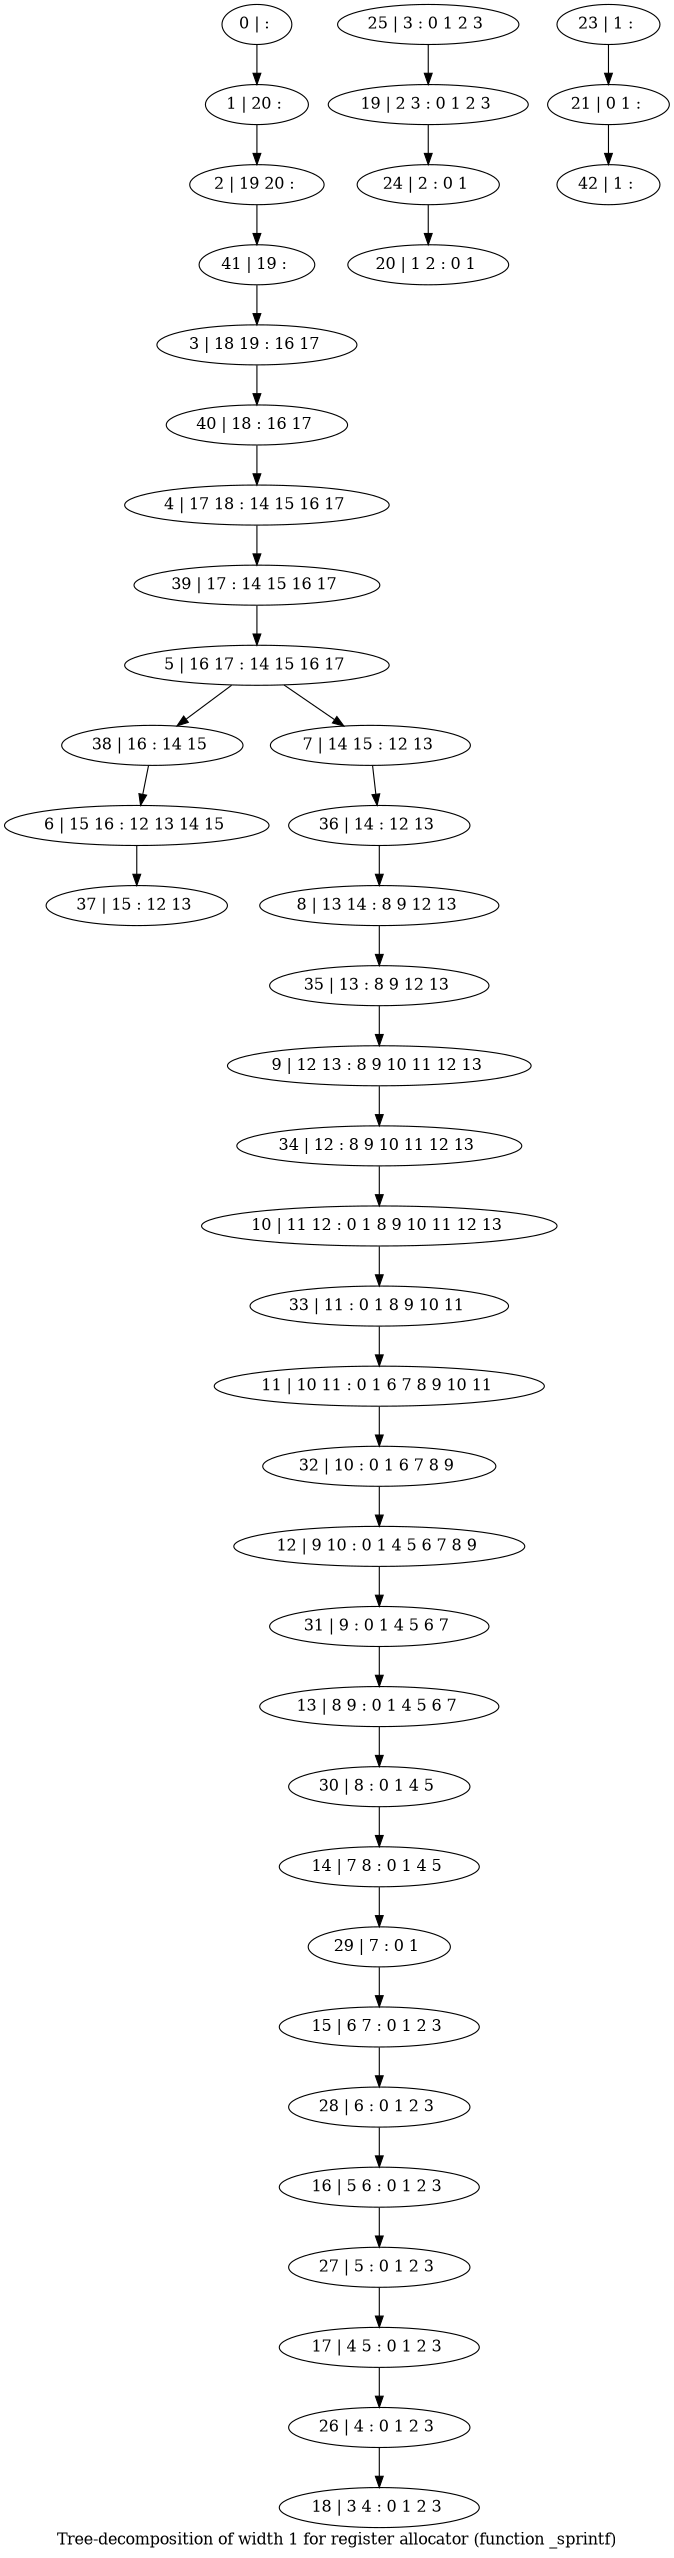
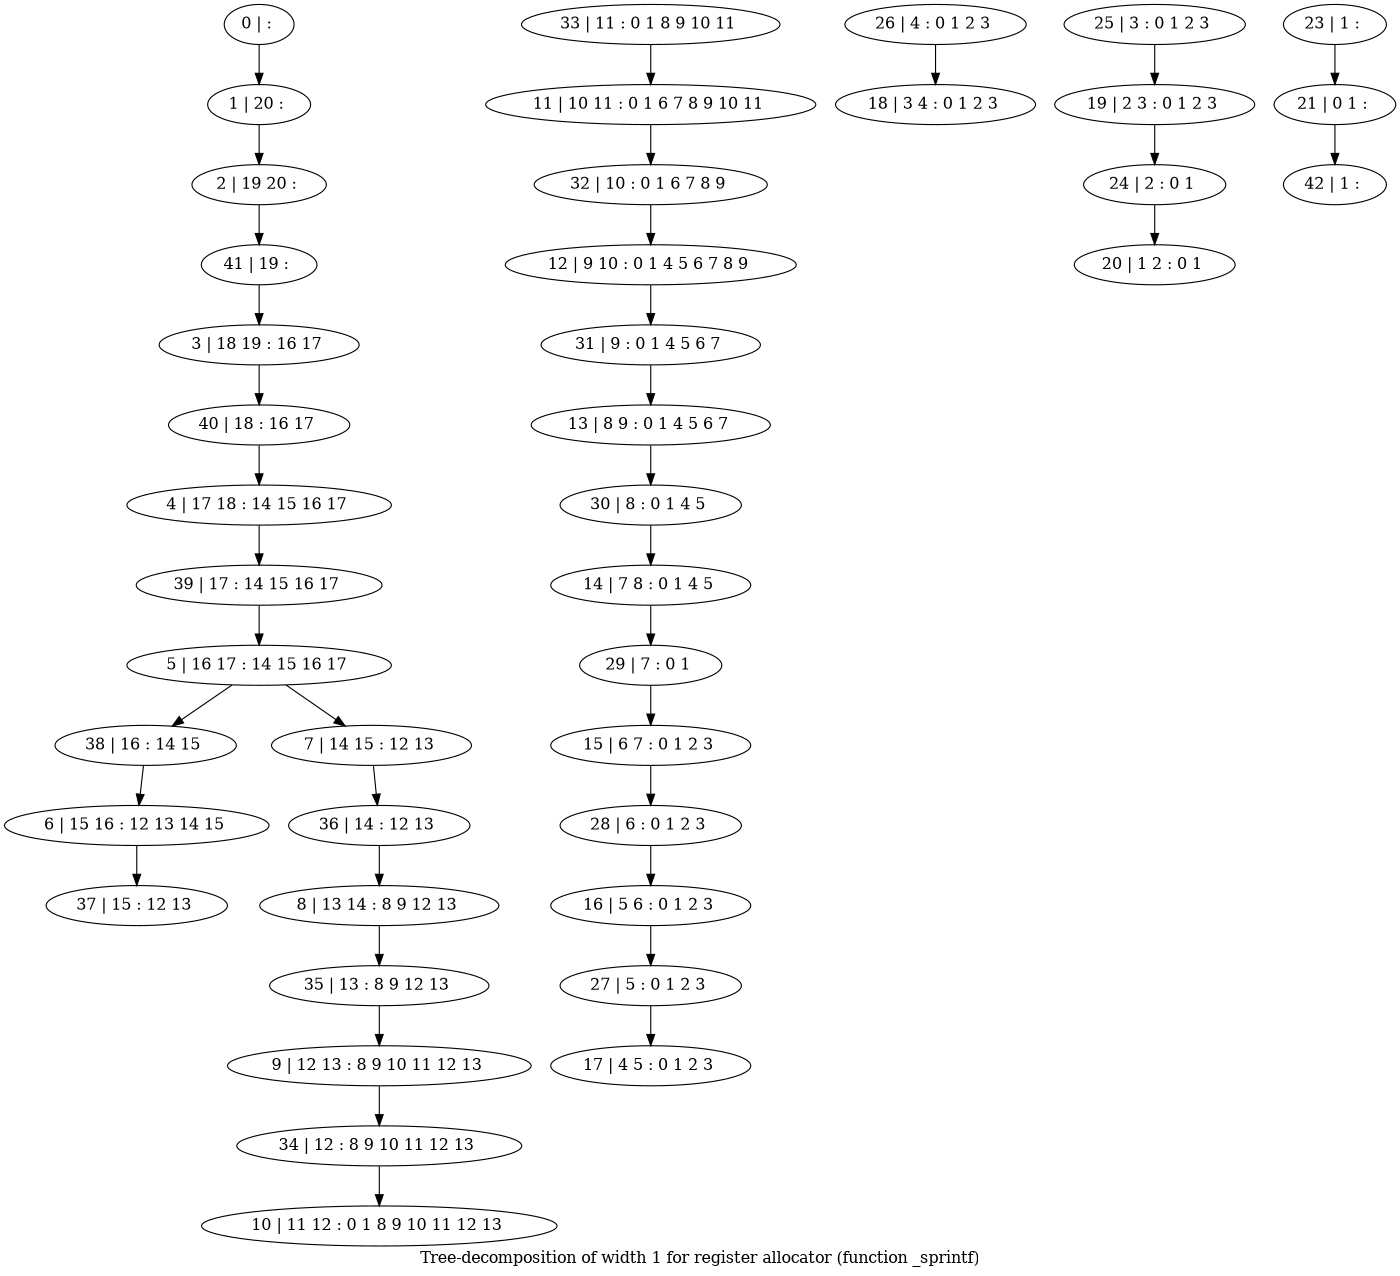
edge "10 | 11 12 : 0 1 8 9 10 11 12 13" -> "33 | 11 : 0 1 8 9 10 11": removed
edge "17 | 4 5 : 0 1 2 3" -> "26 | 4 : 0 1 2 3": removed
